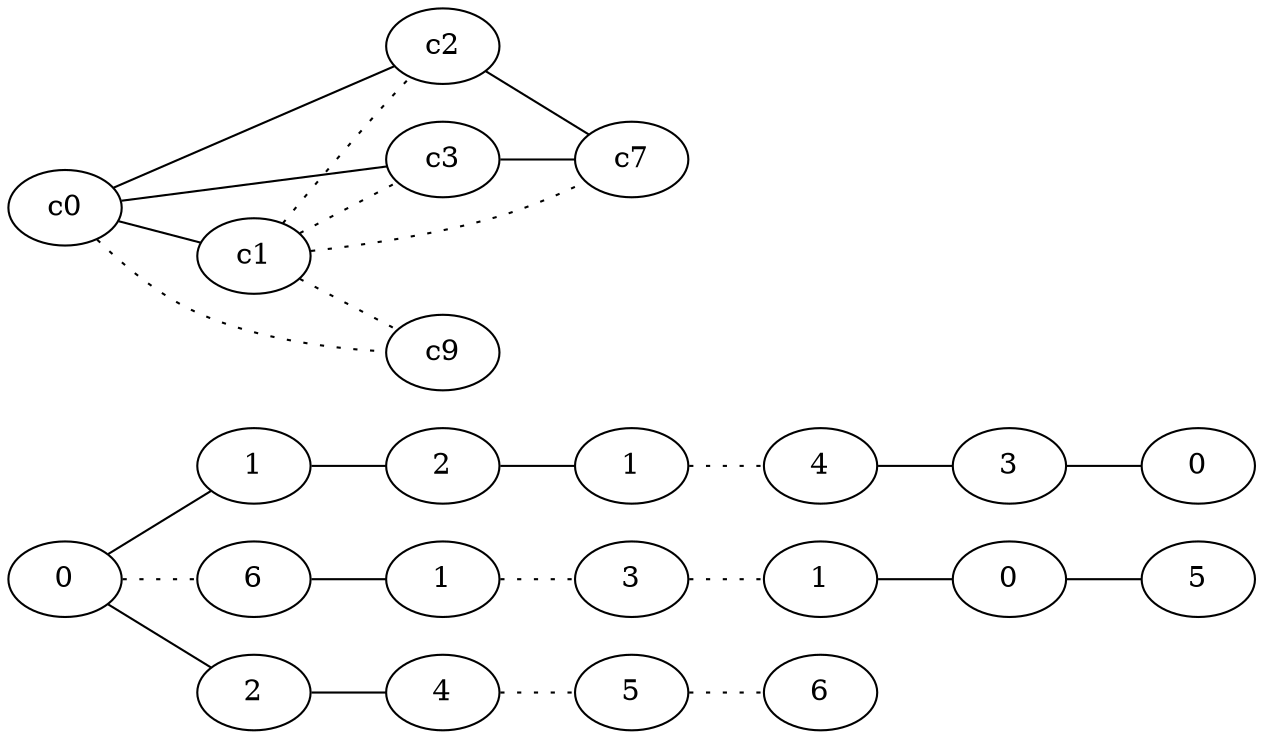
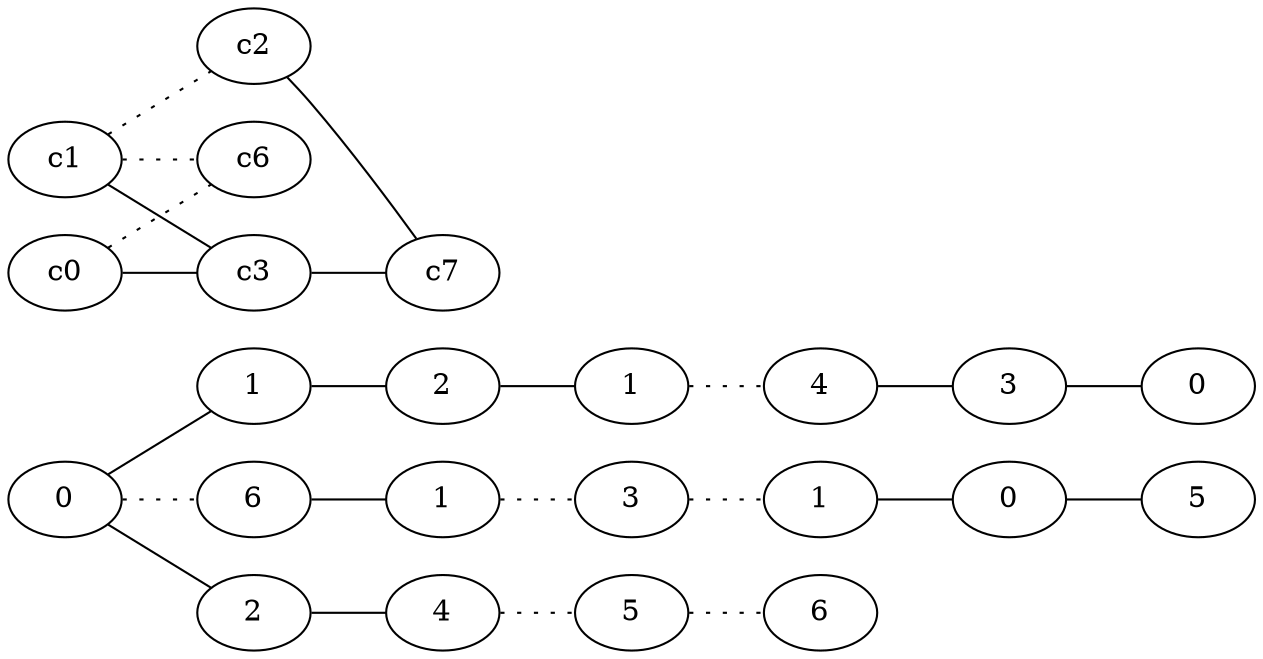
edge "c2" -- "c0": removed
edge "c3" -- "c1": style dotted -> solid
edge "c7" -- "c1": removed
edge "c0" -- "c1": removed
node "c9": label "c9" -> "c6"
